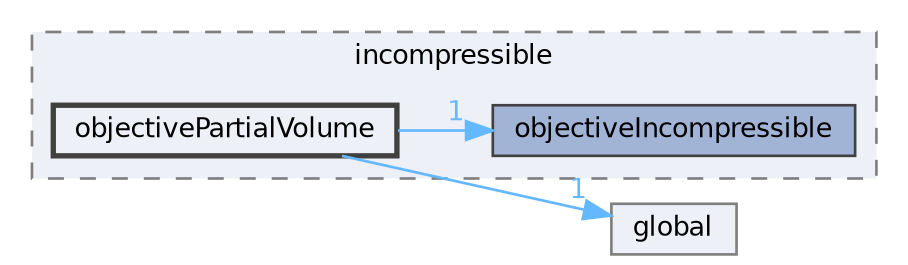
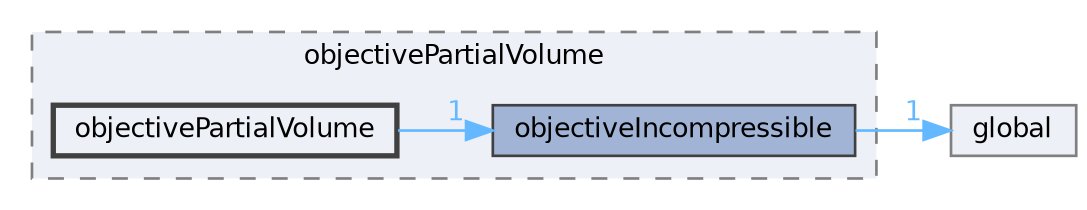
cluster "incompressible": label "incompressible" -> "objectivePartialVolume"
edge "objectivePartialVolume" -> "global": now "objectiveIncompressible" -> "global"
